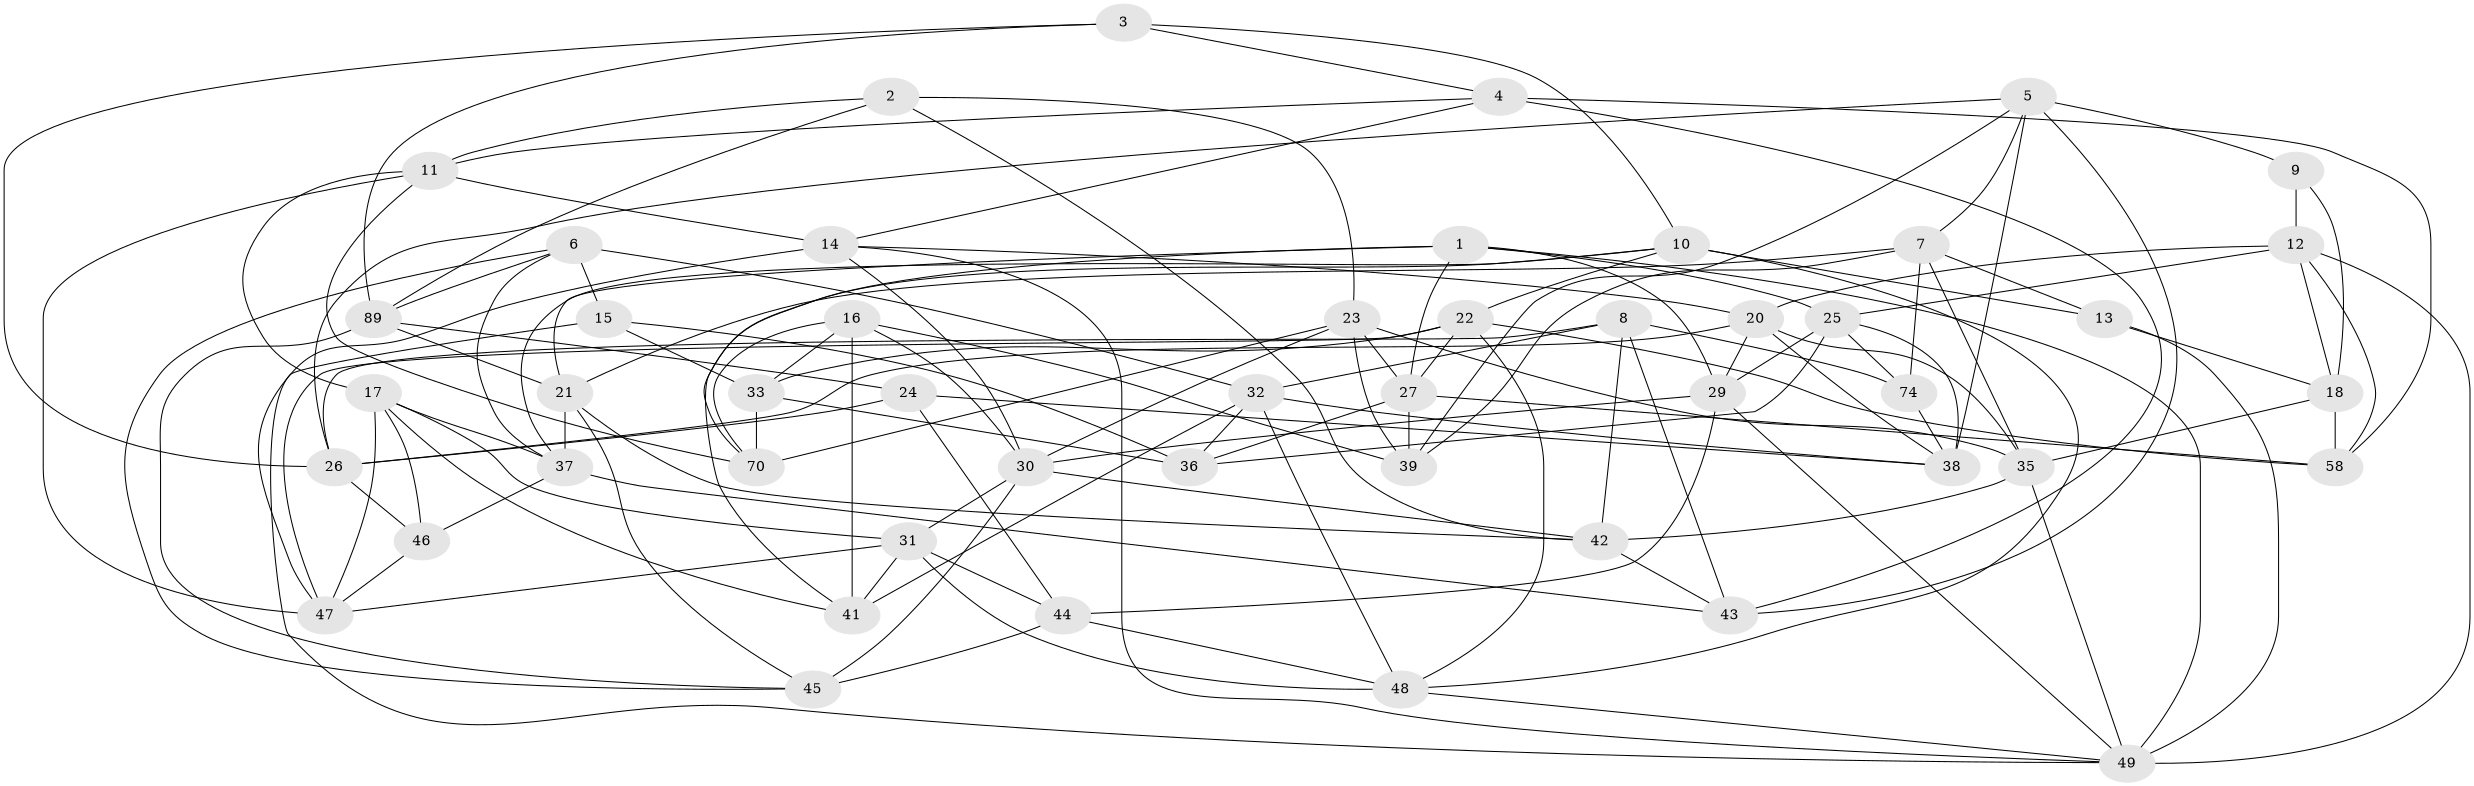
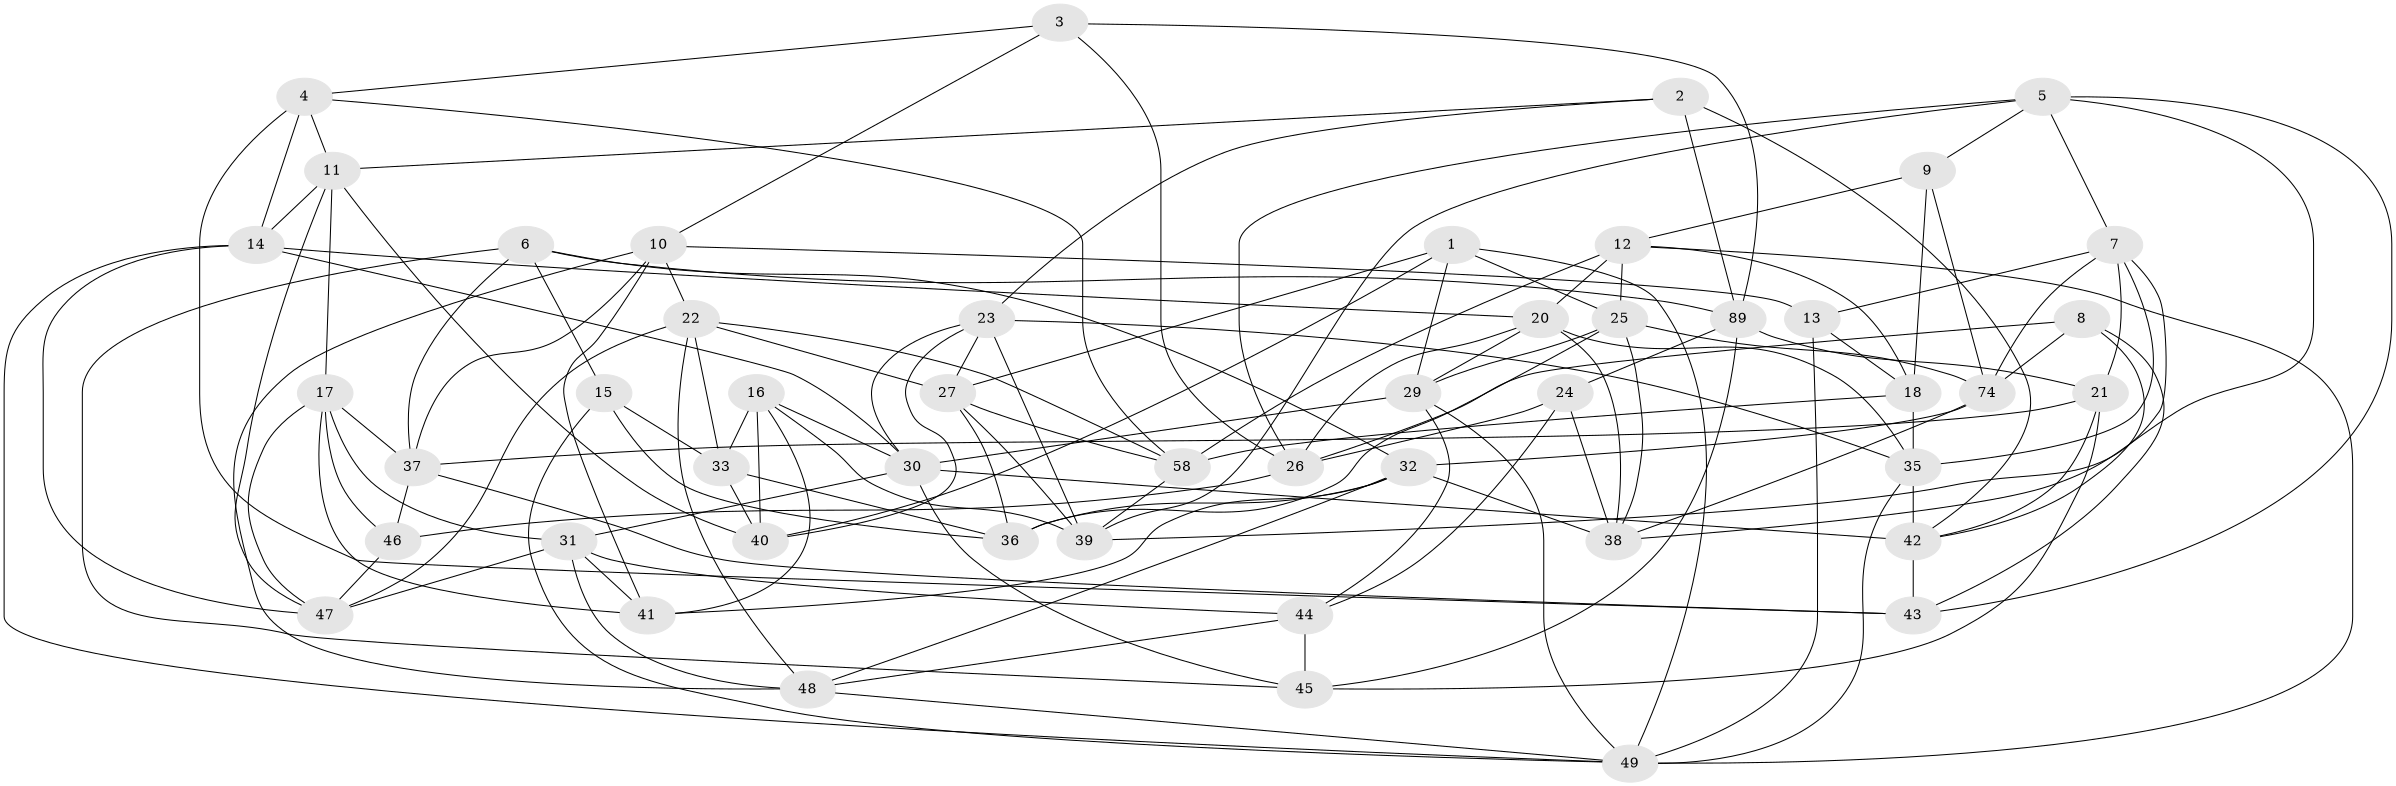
edge "1" -- "21": removed
edge "9" -- "74": added
edge "8" -- "32": now "74" -- "32"
node "70": label "70" -> "40"
edge "58" -- "39": added
